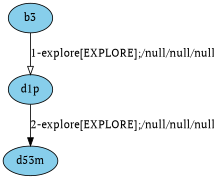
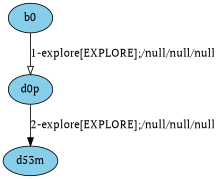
node "b3": label "b3" -> "b0"
node "d1p": label "d1p" -> "d0p"
